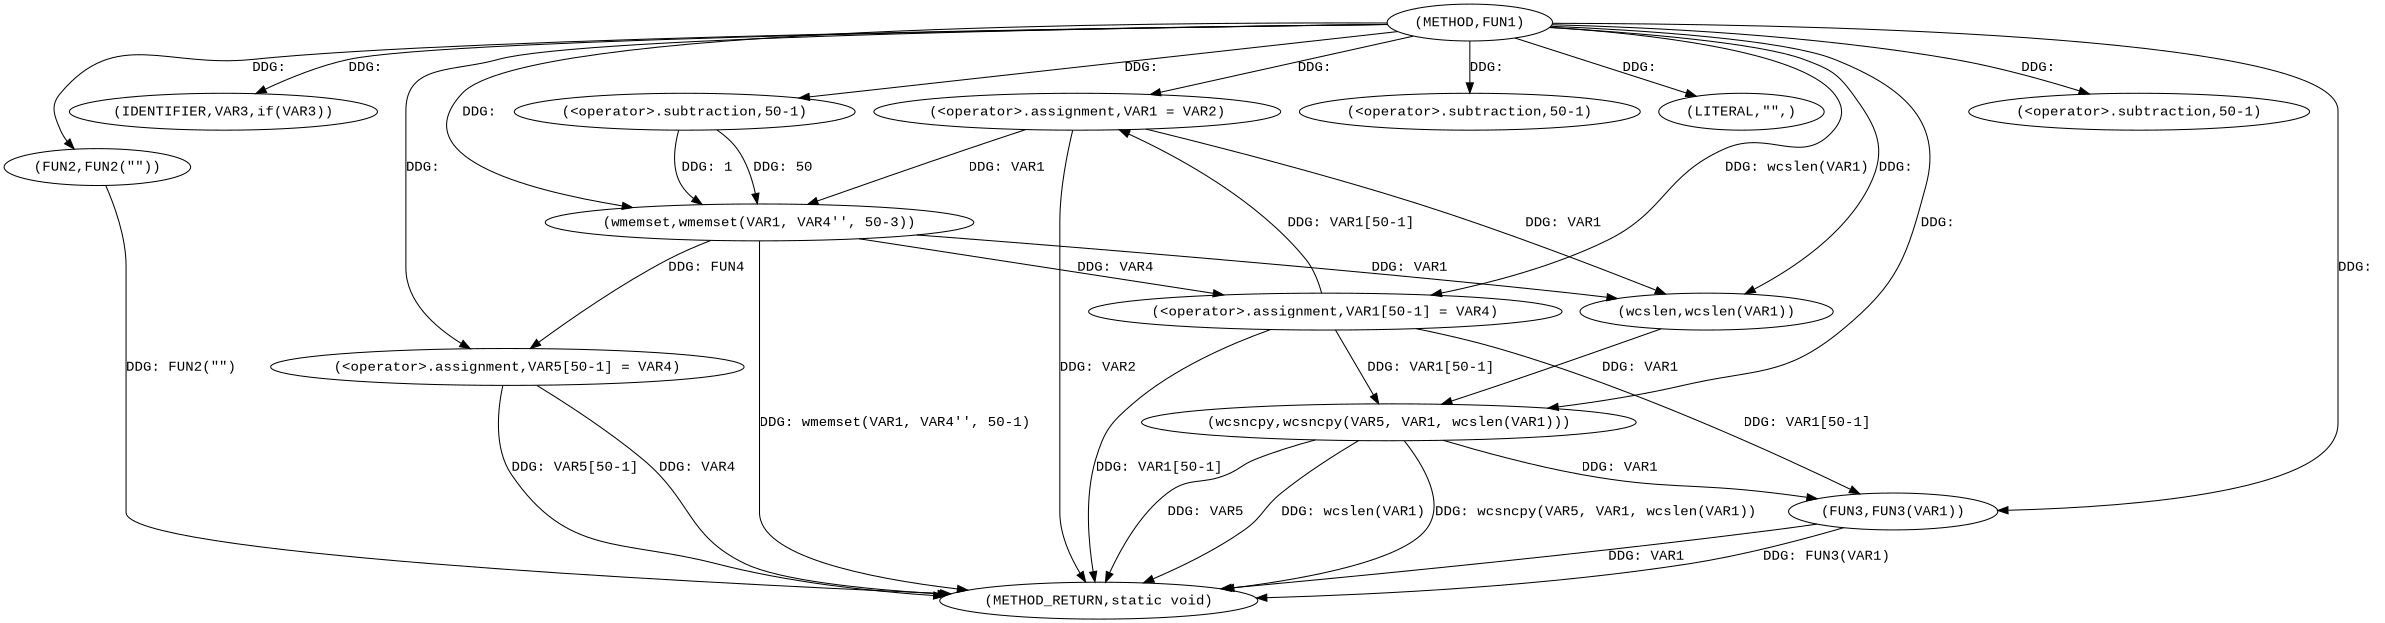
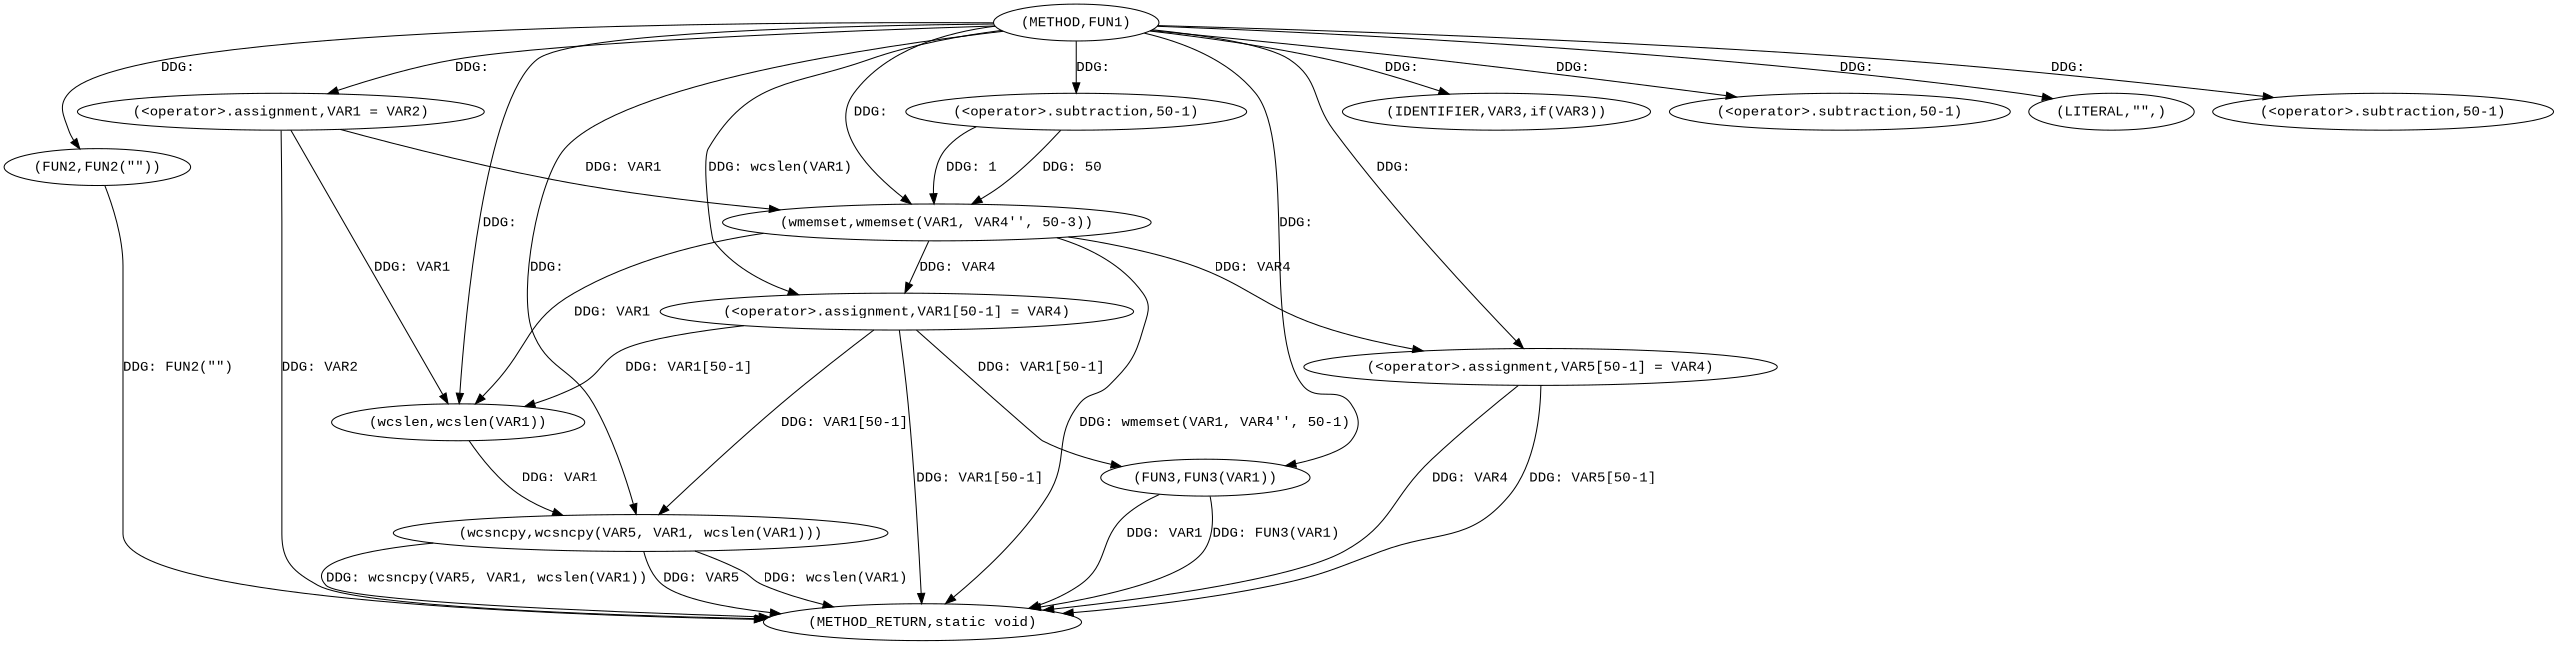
edge "(<operator>.assignment,VAR1[50-1] = VAR4)" -> "(<operator>.assignment,VAR1 = VAR2)": now "(<operator>.assignment,VAR1[50-1] = VAR4)" -> "(wcslen,wcslen(VAR1))"
edge "(wmemset,wmemset(VAR1, VAR4'', 50-3))" -> "(<operator>.assignment,VAR5[50-1] = VAR4)": label "DDG: FUN4" -> "DDG: VAR4"
edge "(wcsncpy,wcsncpy(VAR5, VAR1, wcslen(VAR1)))" -> "(FUN3,FUN3(VAR1))": removed, label "DDG: VAR1"
